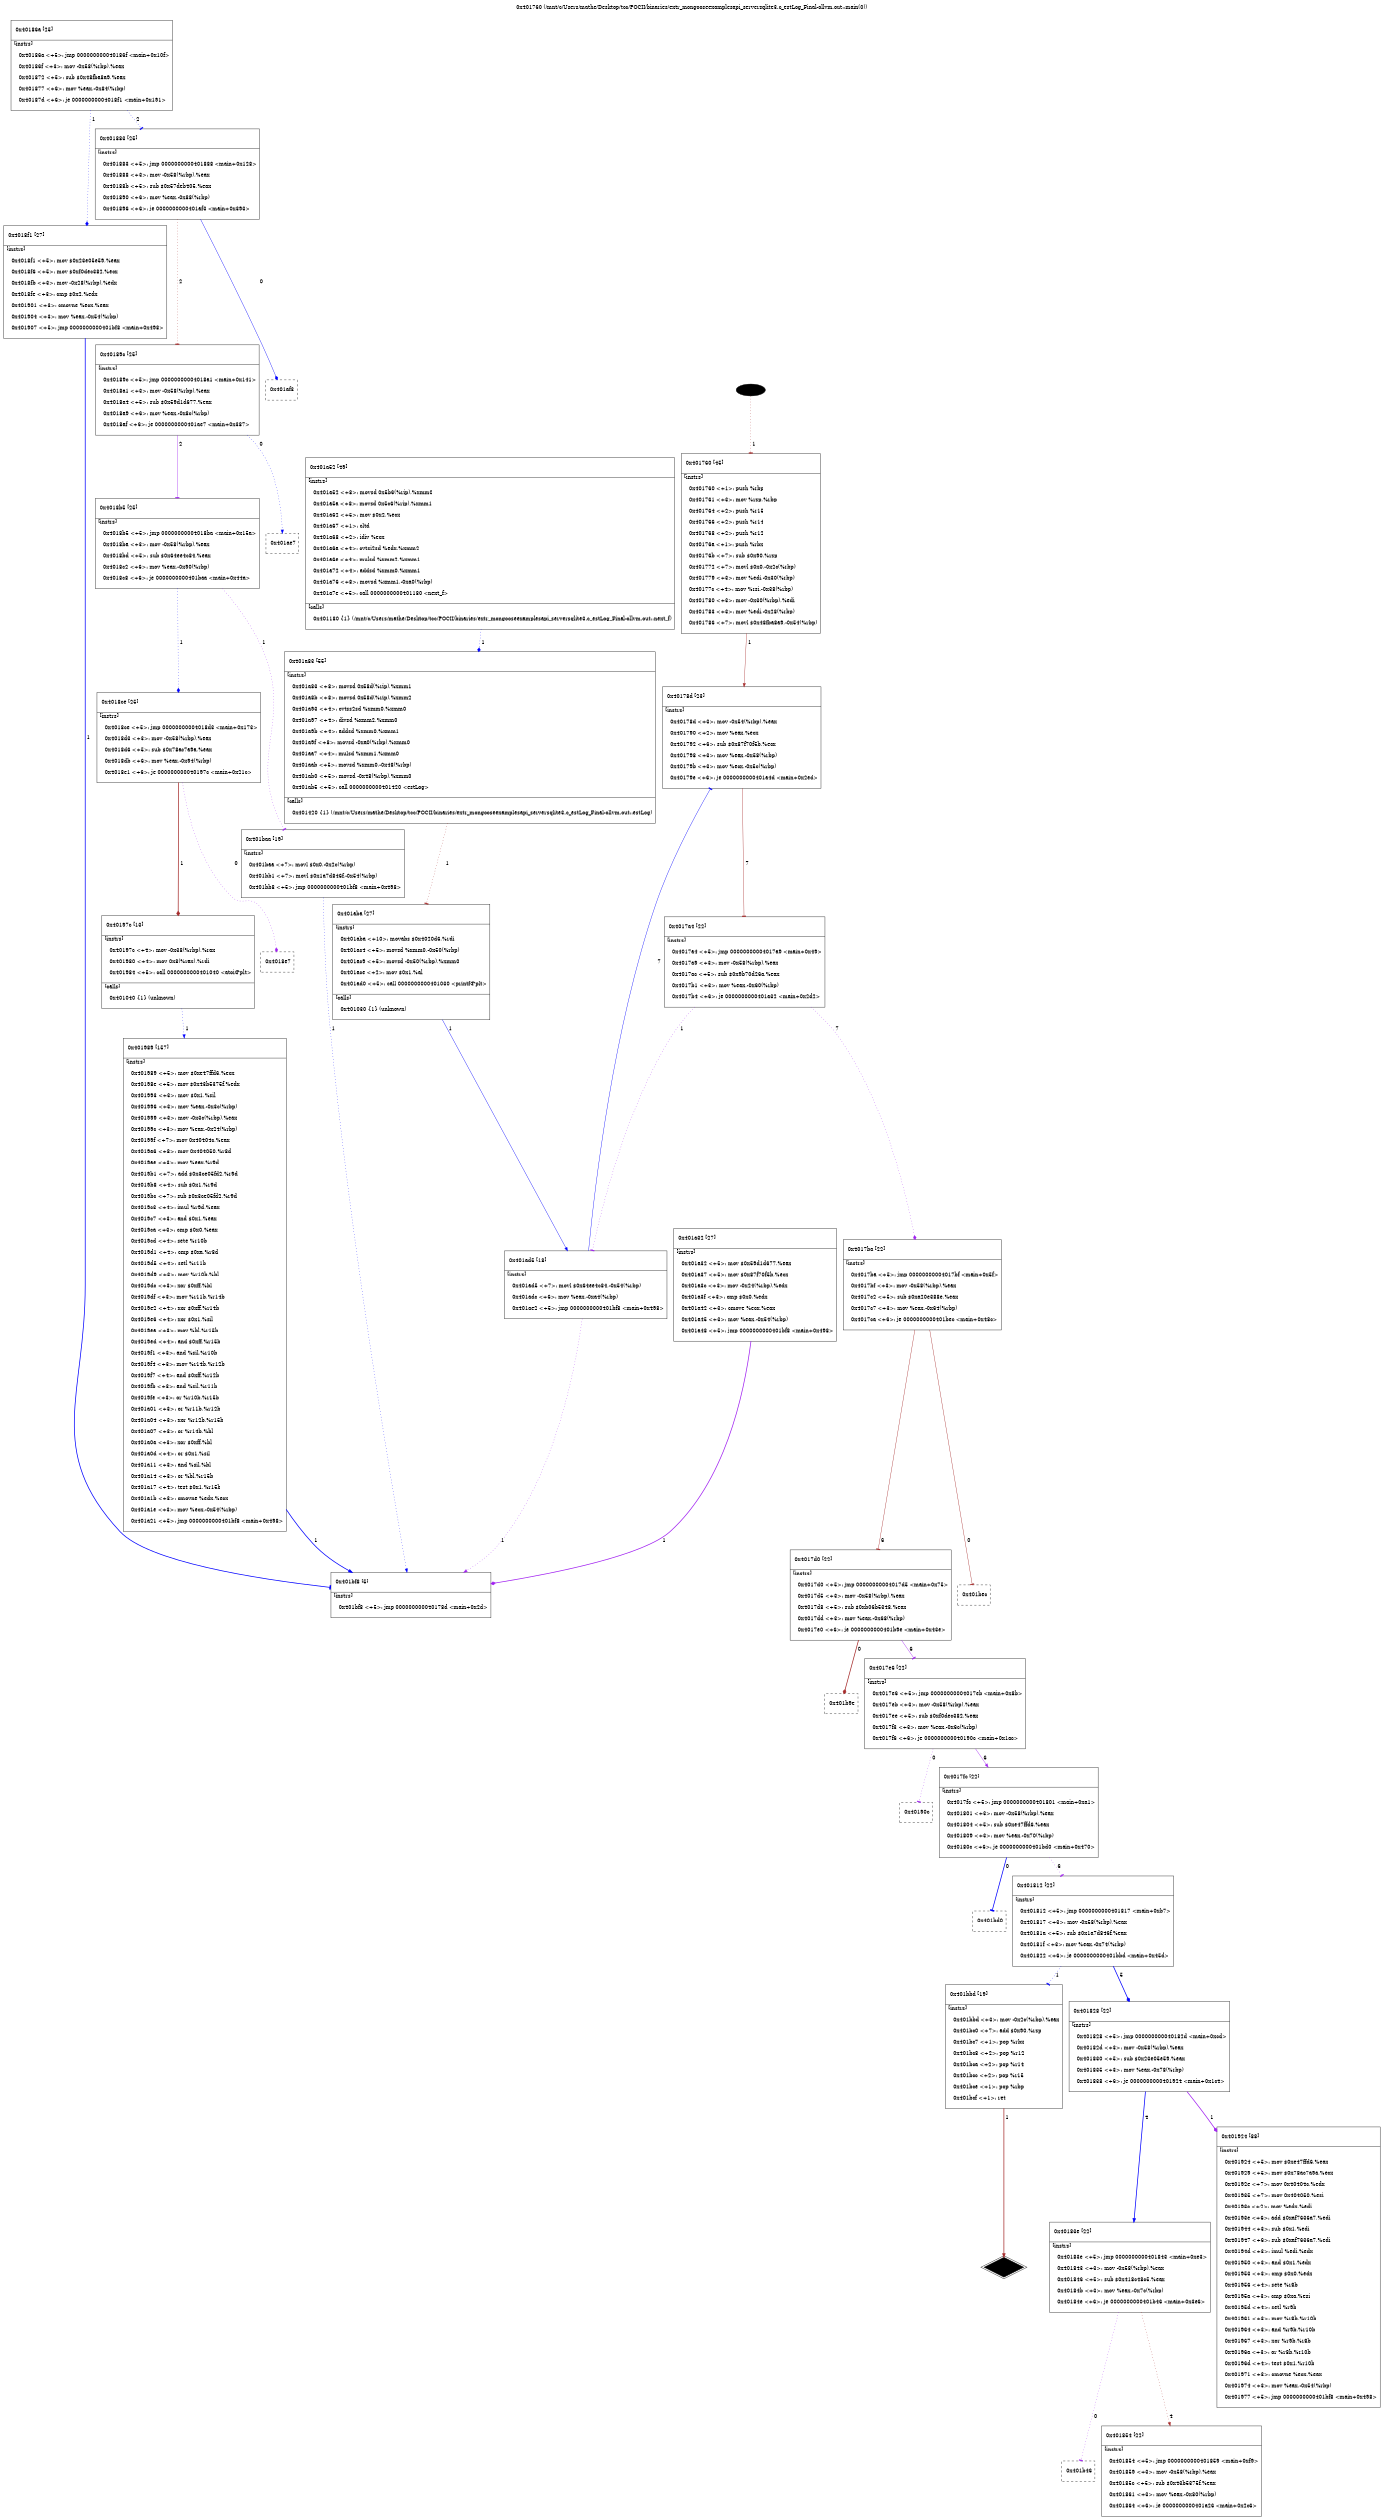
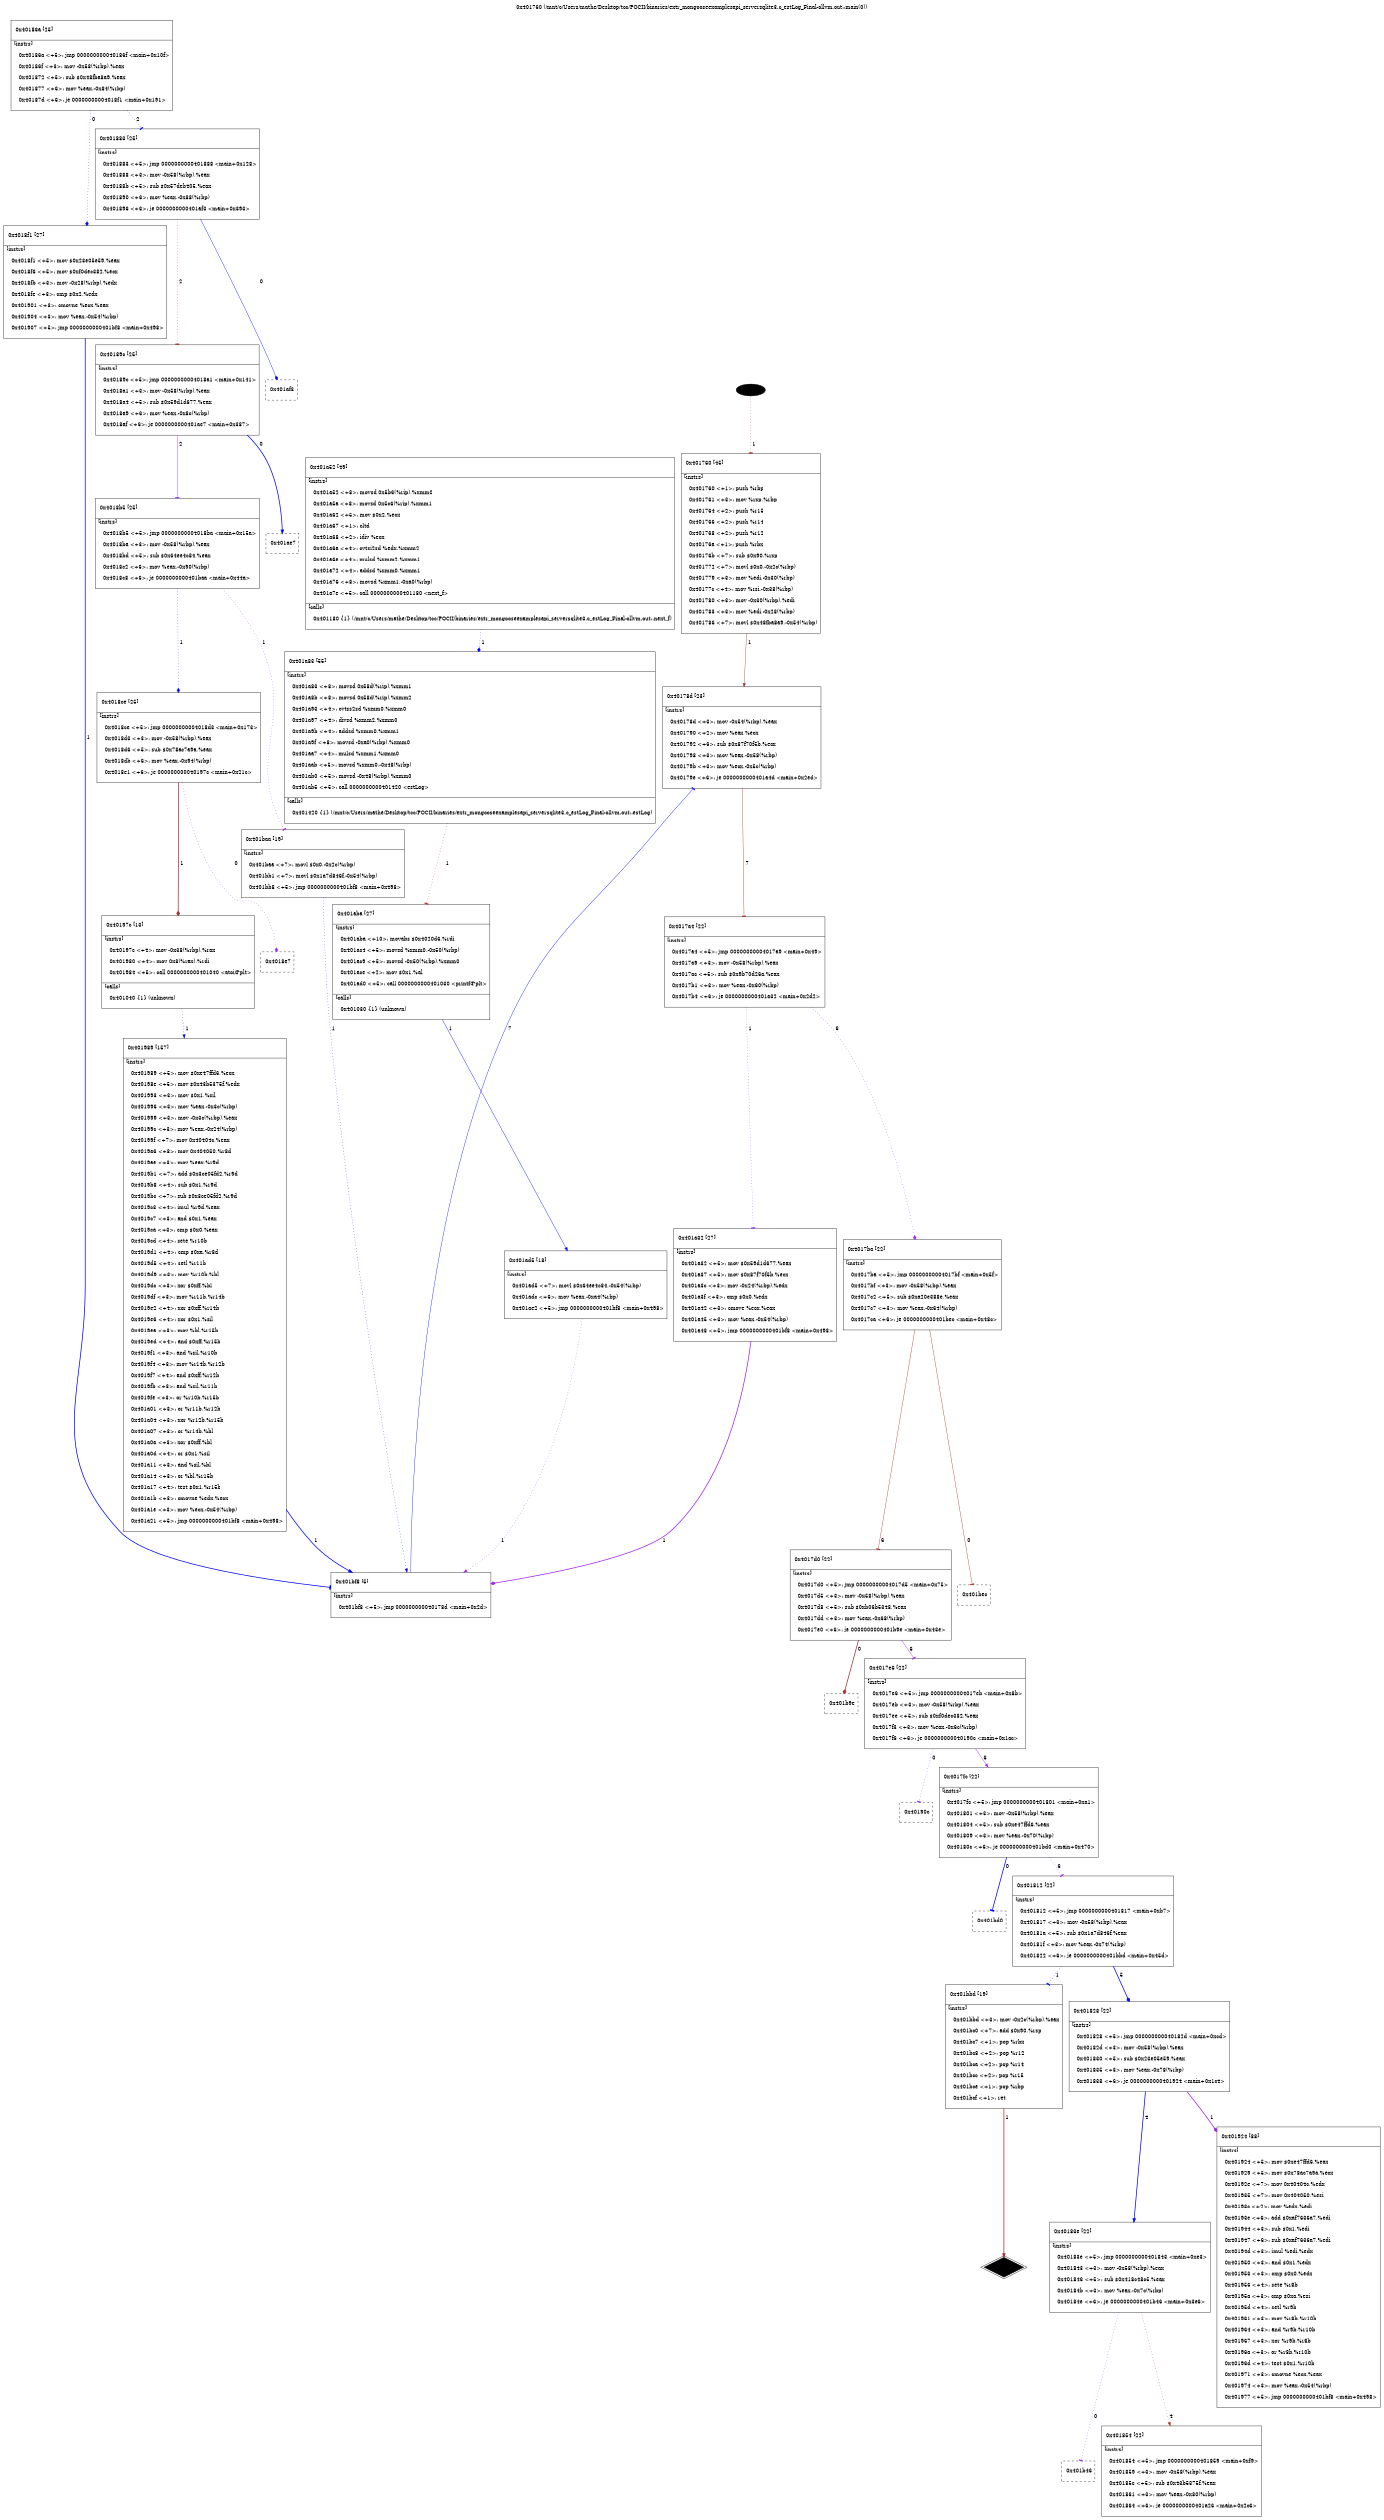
edge "0x40186a [25]" -> "0x4018f1 [27]": label " 1" -> " 0"
edge "0x40189c [25]" -> "0x401ae7": style dotted -> bold
edge "0x401ad5 [18]" -> "0x40178d [23]": now "0x401bf8 [5]" -> "0x40178d [23]"
edge "0x4017a4 [22]" -> "0x4017ba [22]": label " 7" -> " 6"
edge "0x4017a4 [22]" -> "0x401ad5 [18]": now "0x4017a4 [22]" -> "0x401a32 [27]"
